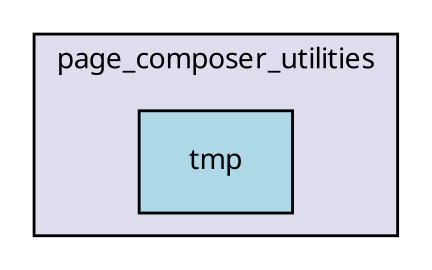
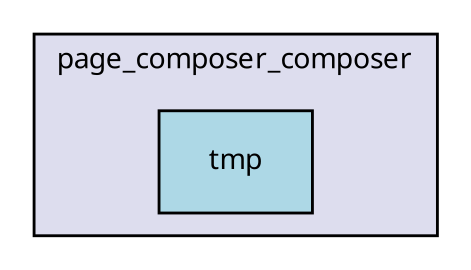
cluster "page_composer_utilities": label "page_composer_utilities" -> "page_composer_composer"
